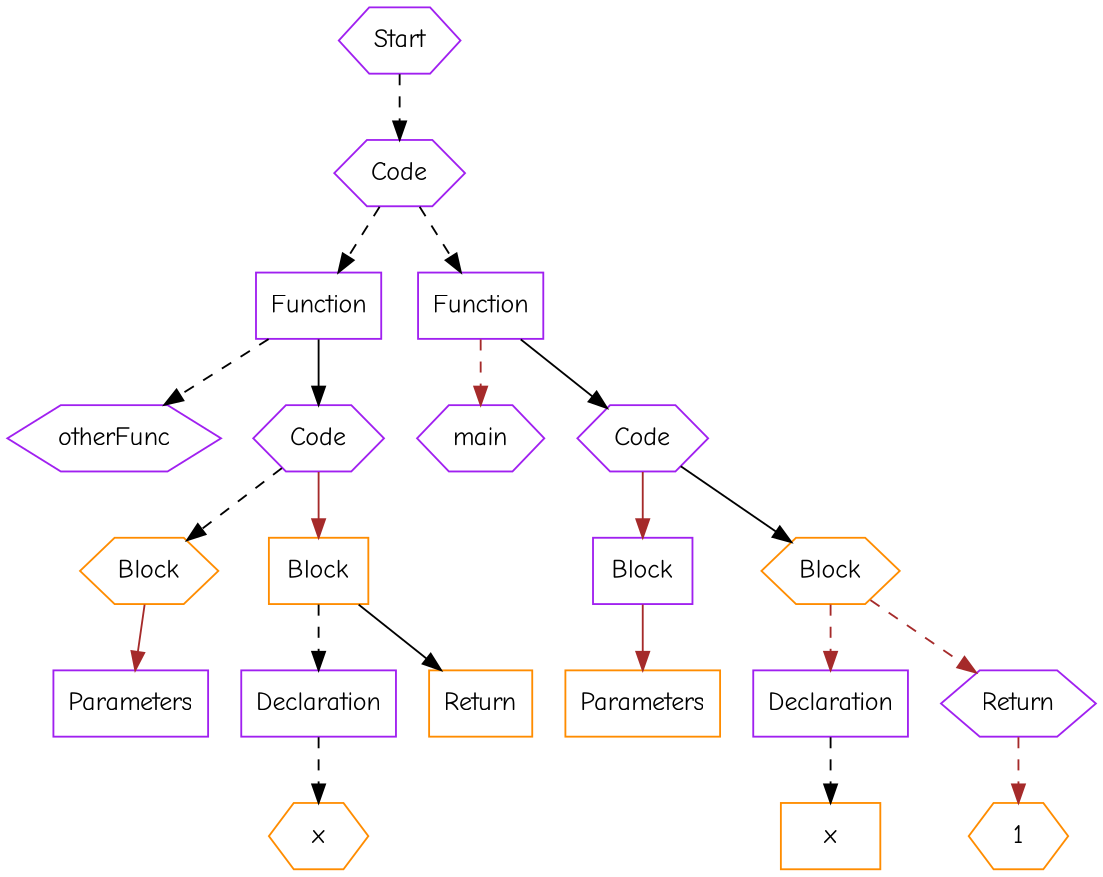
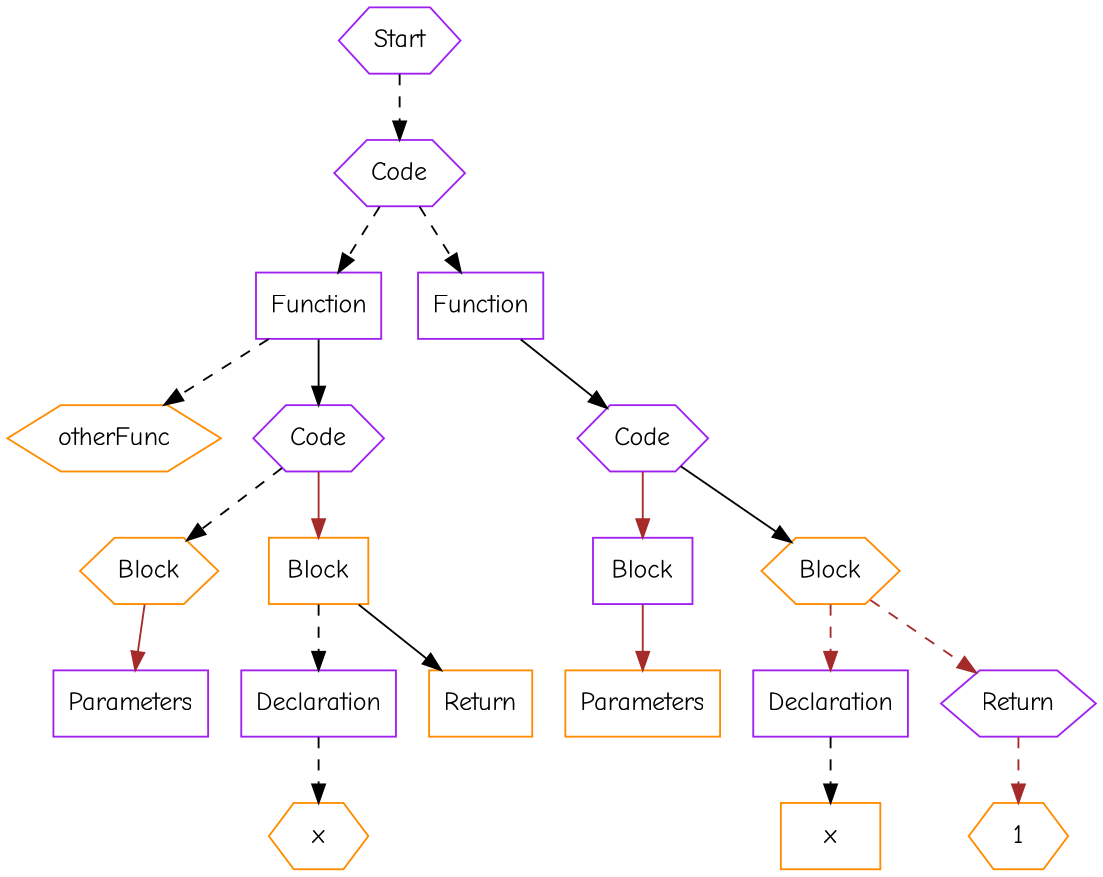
node "otherFunc": color purple -> darkorange
node "main": removed
